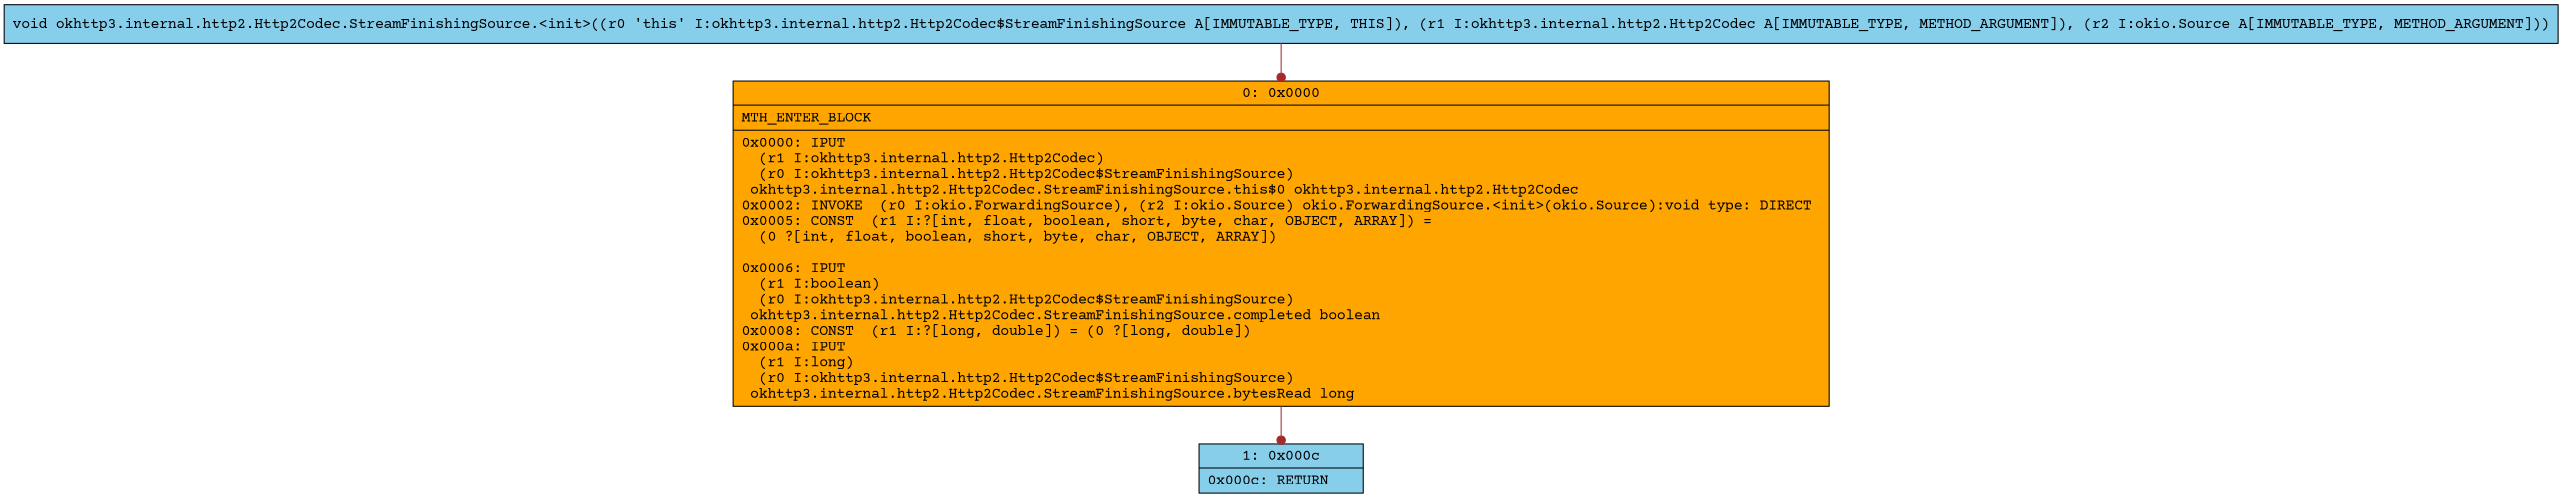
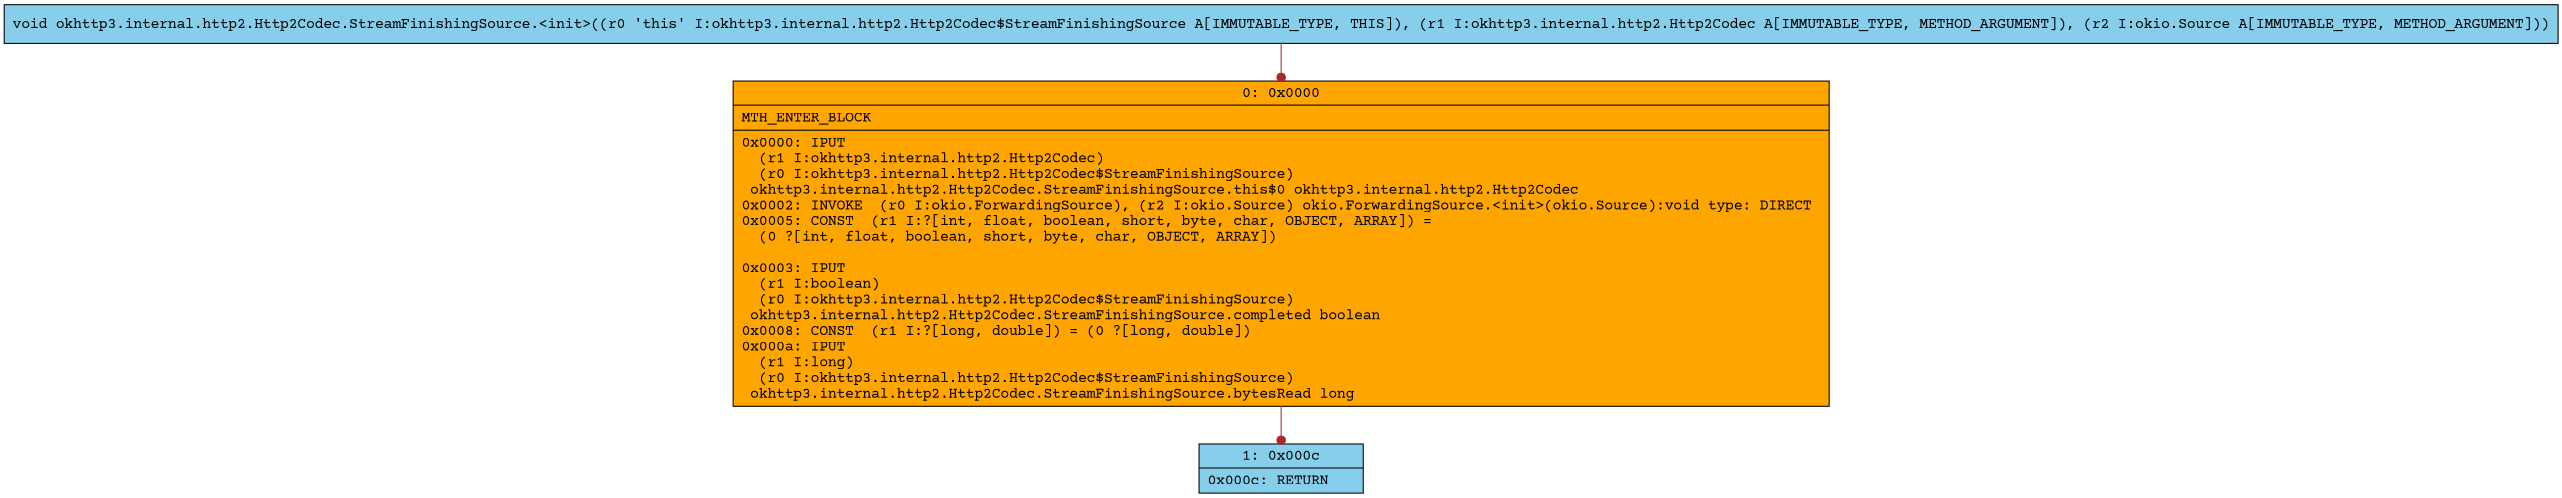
node "0: 0x0000": text "0x0006: IPUT" -> "0x0003: IPUT"
